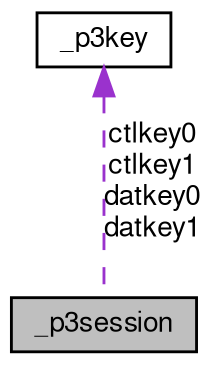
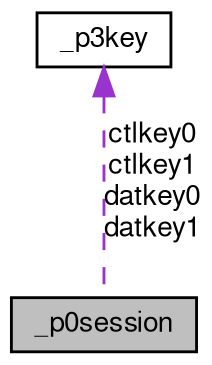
node "_p3session": label "_p3session" -> "_p0session"
